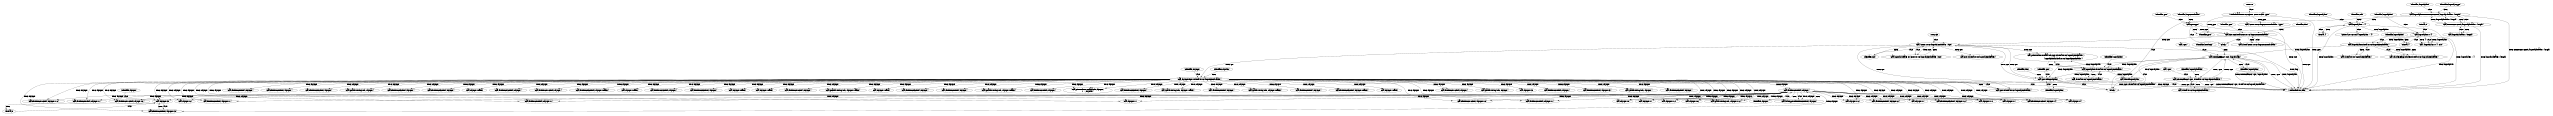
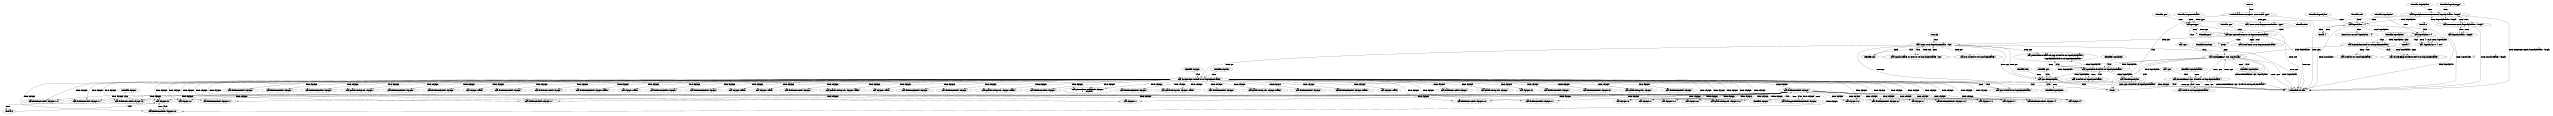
edge "(MethodParameterIn,register const u_char *pptr)" -> "(Identifier,pptr)": now "(MethodParameterIn,register const u_char *pptr)" -> "(Call,tptr=pptr)"
edge "(Call,lmp_obj_len=EXTRACT_16BITS(lmp_obj_header->length))" -> "(Call,lmp_obj_len < 4)": added, label "DDG: lmp_obj_len"
edge "(Call,(const struct lmp_object_header *)tptr)" -> "(MethodReturn,RET)": label "DDG: lmp" -> "DDG: tptr"
